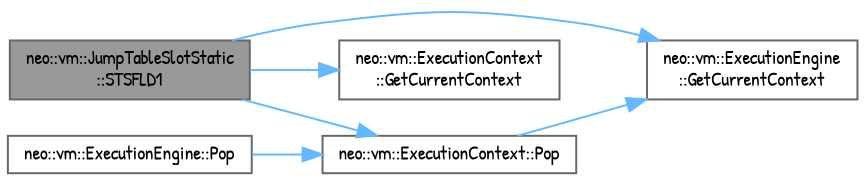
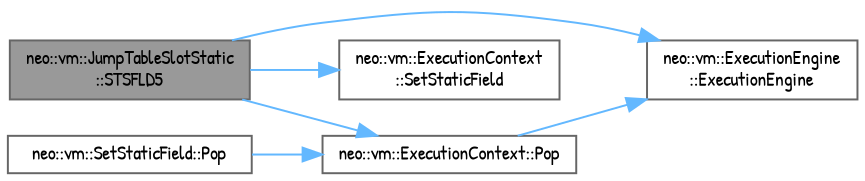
node "neo::vm::JumpTableSlotStatic ::STSFLD1": label "neo::vm::JumpTableSlotStatic ::STSFLD1" -> "neo::vm::JumpTableSlotStatic ::STSFLD5"
node "neo::vm::ExecutionContext ::GetCurrentContext": label "neo::vm::ExecutionContext ::GetCurrentContext" -> "neo::vm::ExecutionContext ::SetStaticField"
node "neo::vm::ExecutionEngine ::GetCurrentContext": label "neo::vm::ExecutionEngine ::GetCurrentContext" -> "neo::vm::ExecutionEngine ::ExecutionEngine"
node "neo::vm::ExecutionEngine::Pop": label "neo::vm::ExecutionEngine::Pop" -> "neo::vm::SetStaticField::Pop"
